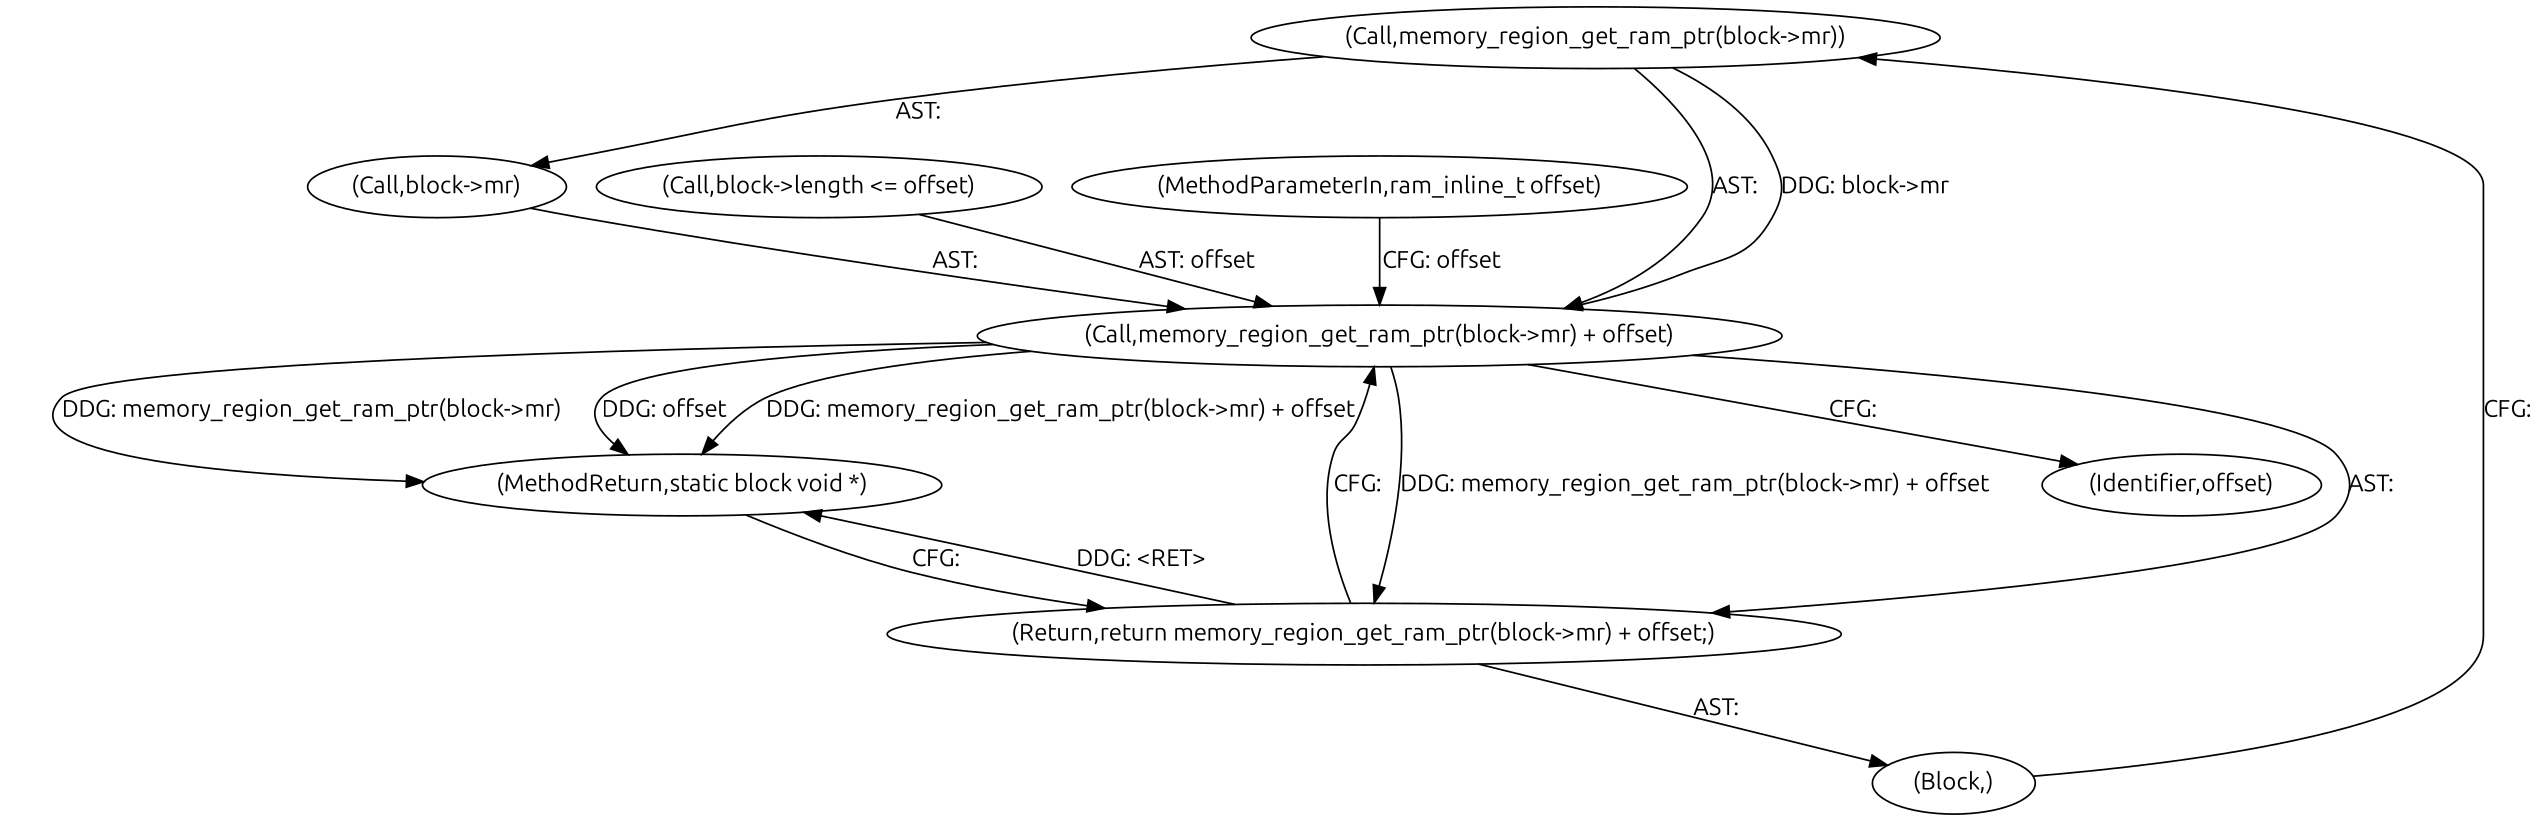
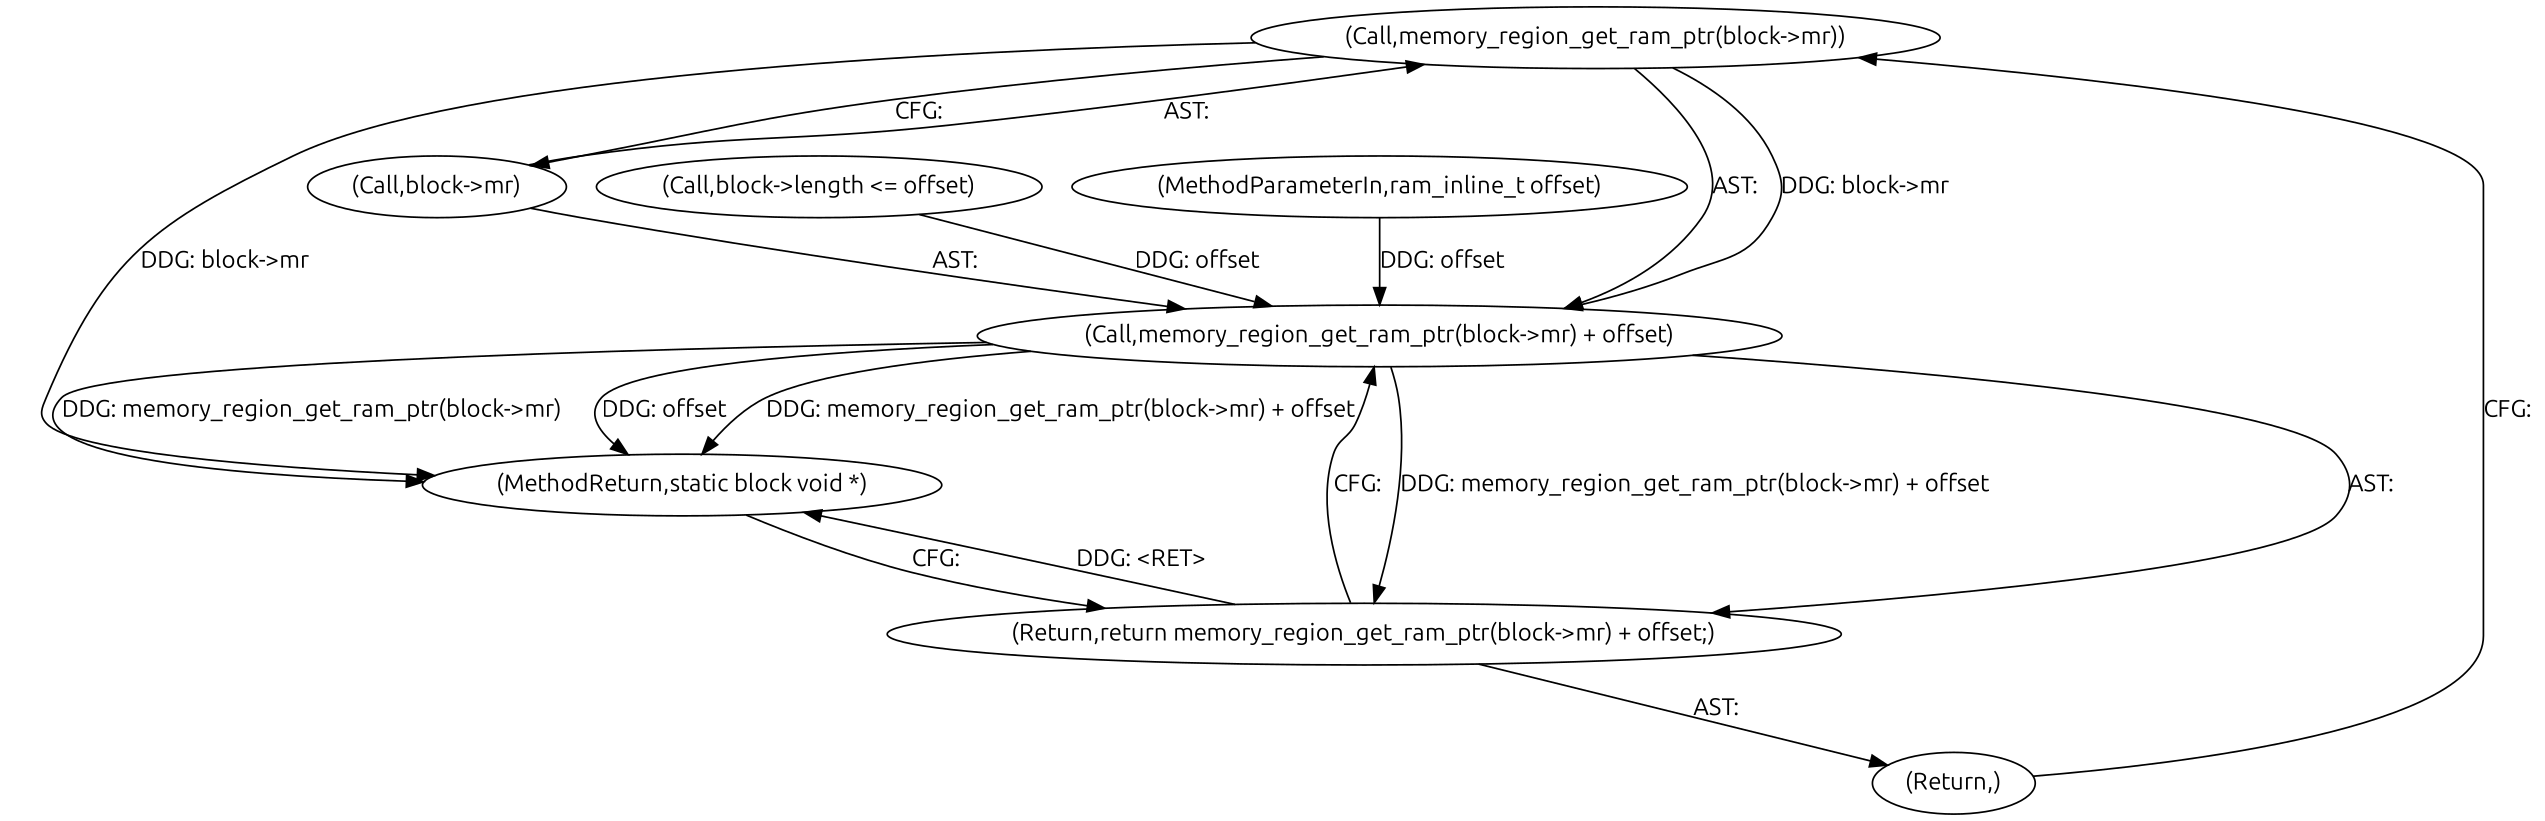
edge "(Call,memory_region_get_ram_ptr(block->mr))" -> "(Call,block->mr)": label "AST: " -> "CFG: "
edge "(Call,memory_region_get_ram_ptr(block->mr))" -> "(MethodReturn,static block void *)": added, label "DDG: block->mr"
edge "(Call,block->mr)" -> "(Call,memory_region_get_ram_ptr(block->mr))": added, label "AST:"
edge "(Call,block->length <= offset)" -> "(Call,memory_region_get_ram_ptr(block->mr) + offset)": label "AST: offset" -> "DDG: offset"
edge "(MethodParameterIn,ram_inline_t offset)" -> "(Call,memory_region_get_ram_ptr(block->mr) + offset)": label "CFG: offset" -> "DDG: offset"
node "(Identifier,offset)": removed
node "(Block,)": label "(Block,)" -> "(Return,)"
